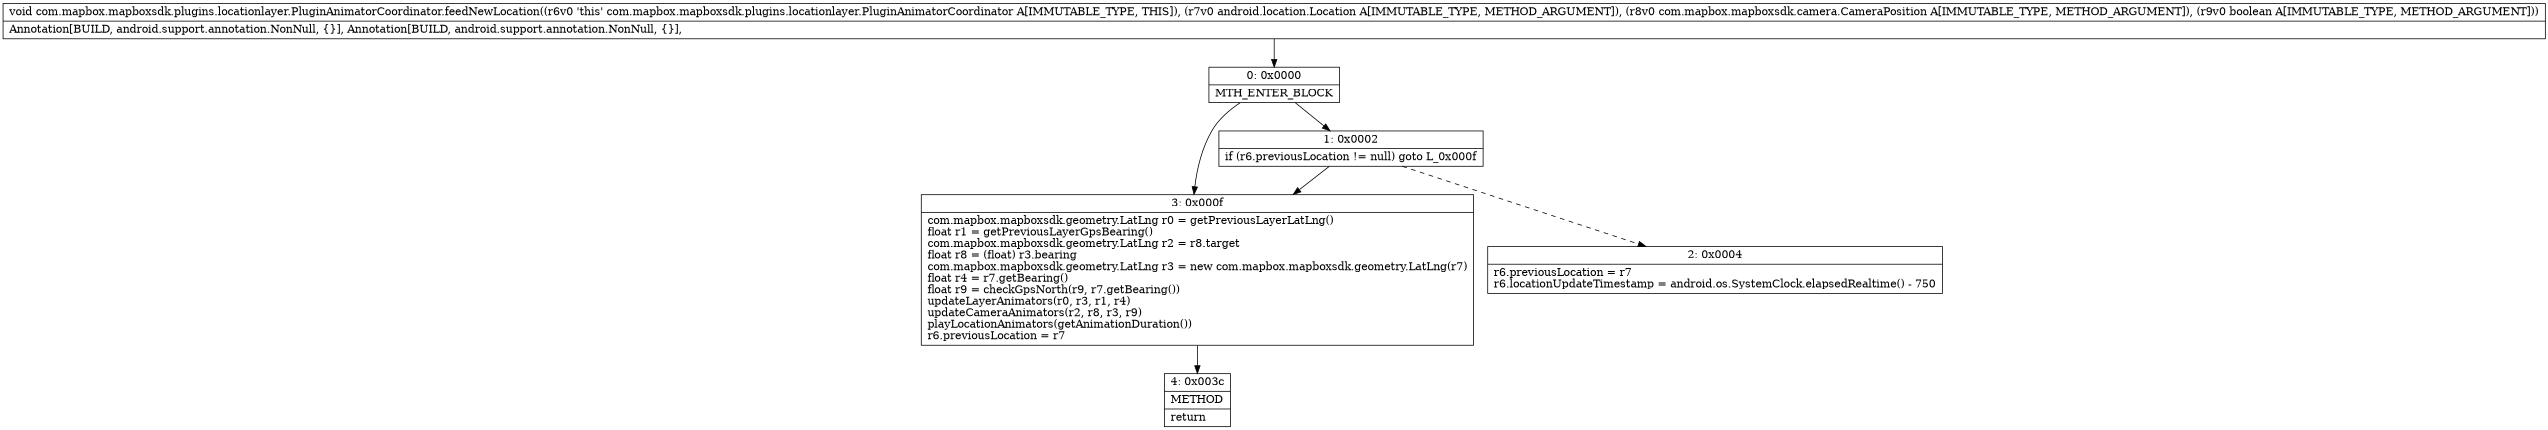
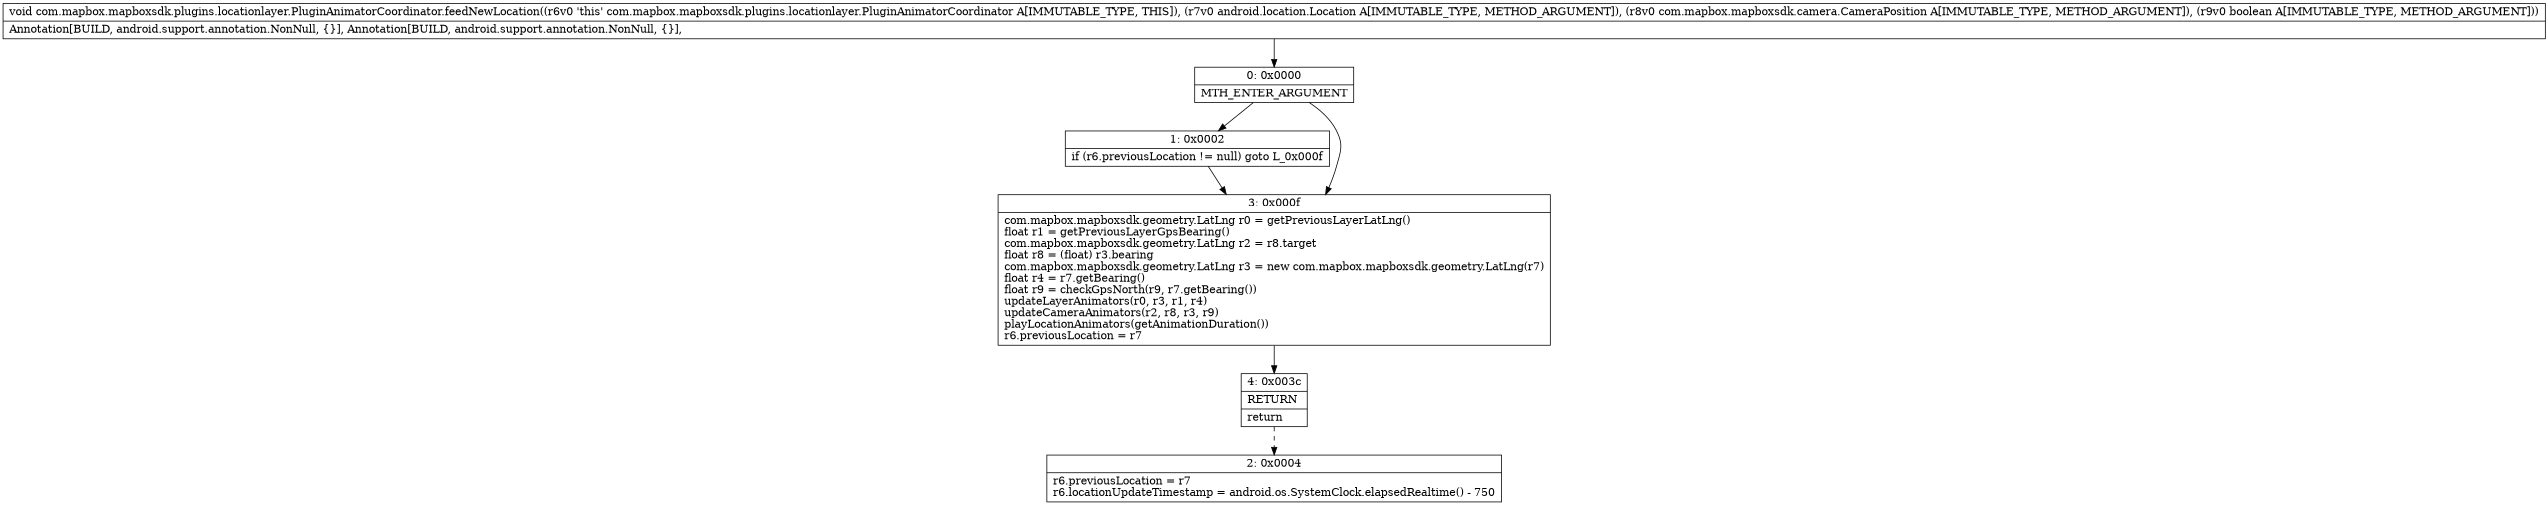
node "0: 0x0000": text "MTH_ENTER_BLOCK" -> "MTH_ENTER_ARGUMENT"
edge "1: 0x0002" -> "2: 0x0004": now "4: 0x003c" -> "2: 0x0004"
node "4: 0x003c": text "METHOD" -> "RETURN"
